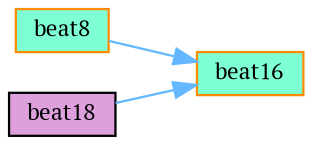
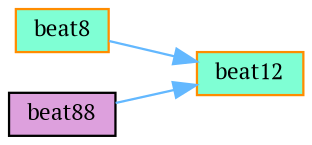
node "beat16": label "beat16" -> "beat12"
node "beat18": label "beat18" -> "beat88"
